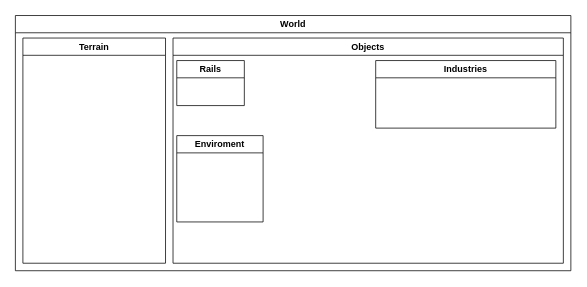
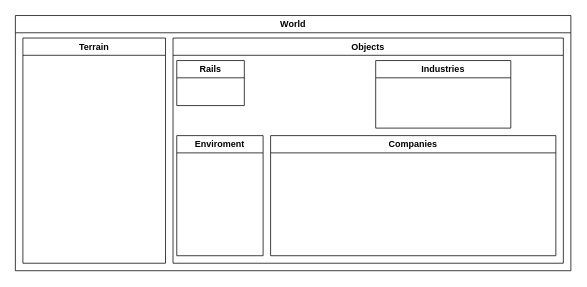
node "Industries": size 180x68 -> 135x68
node "Enviroment": size 86x86 -> 86x120
node "Companies": added
